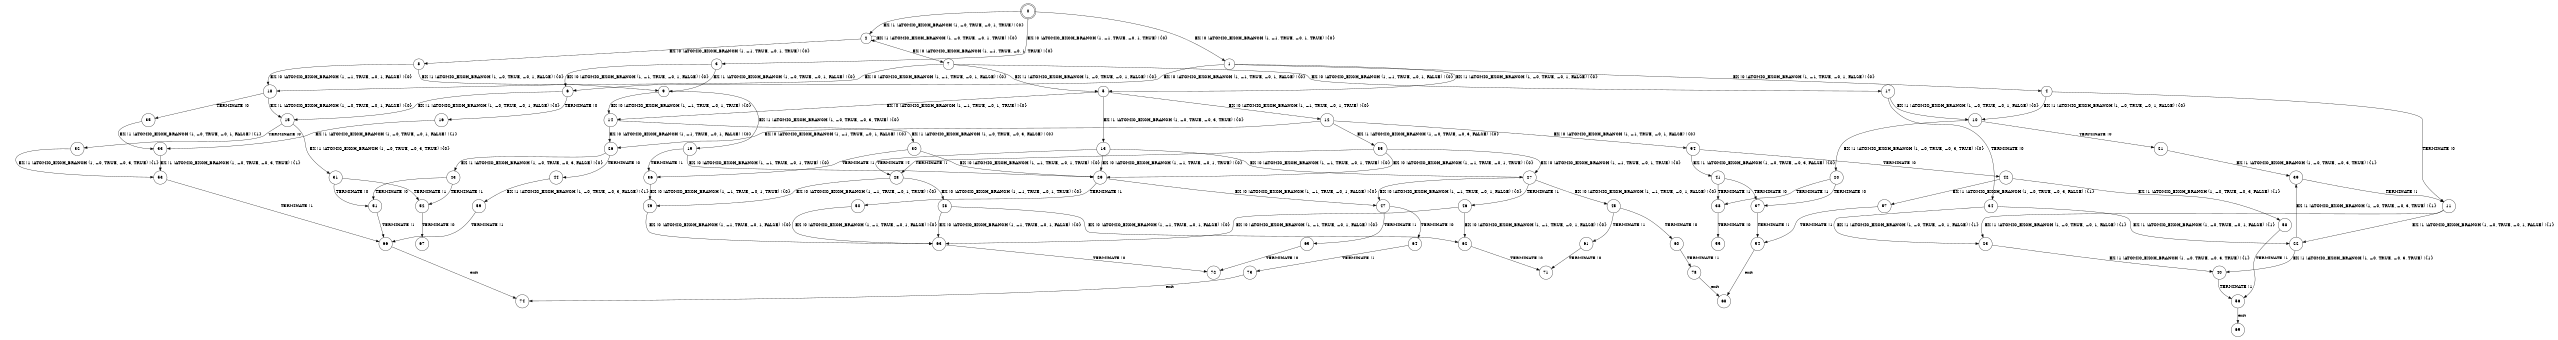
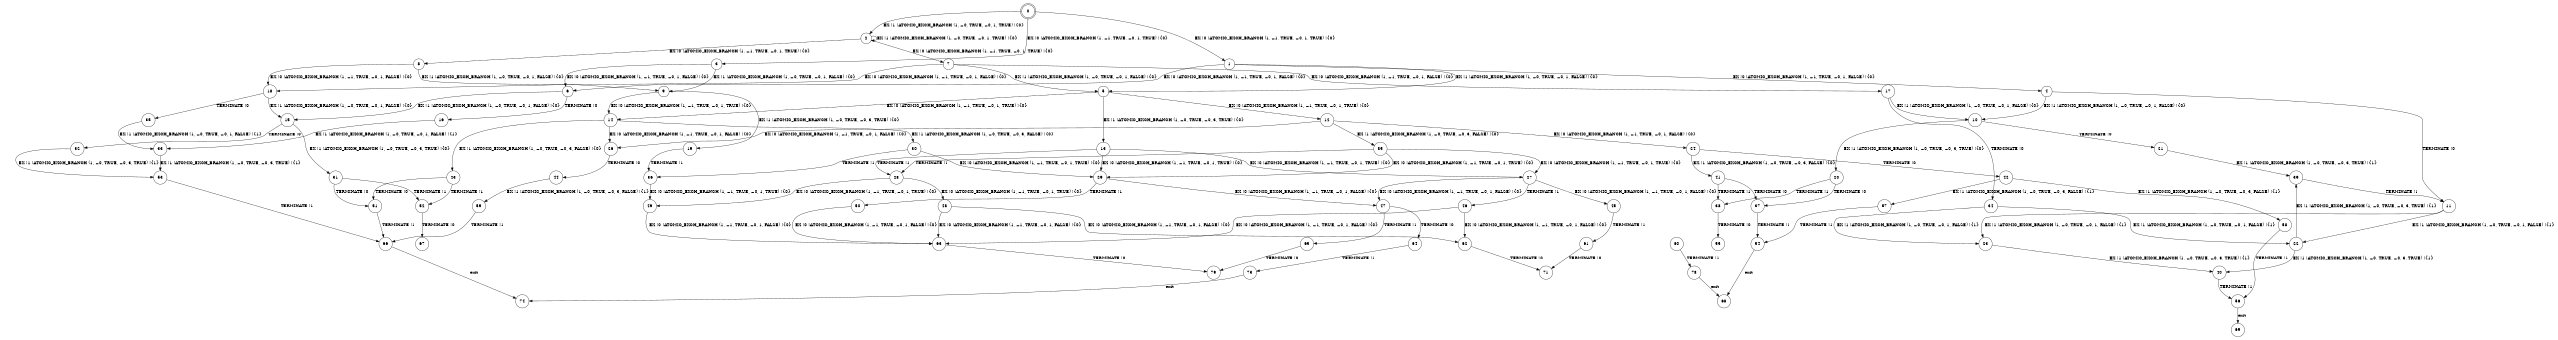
node "94": label "94" -> "24"
edge "26" -> "43": now "14" -> "43"
edge "13" -> "28": label "TERMINATE !4" -> "TERMINATE !1"
edge "19" -> "29": removed, label "EX !0 !ATOMIC_EXCH_BRANCH (1, +1, TRUE, +0, 1, TRUE) !{0}"
edge "45" -> "60": removed, label "TERMINATE !0"
node "72": label "72" -> "79"
